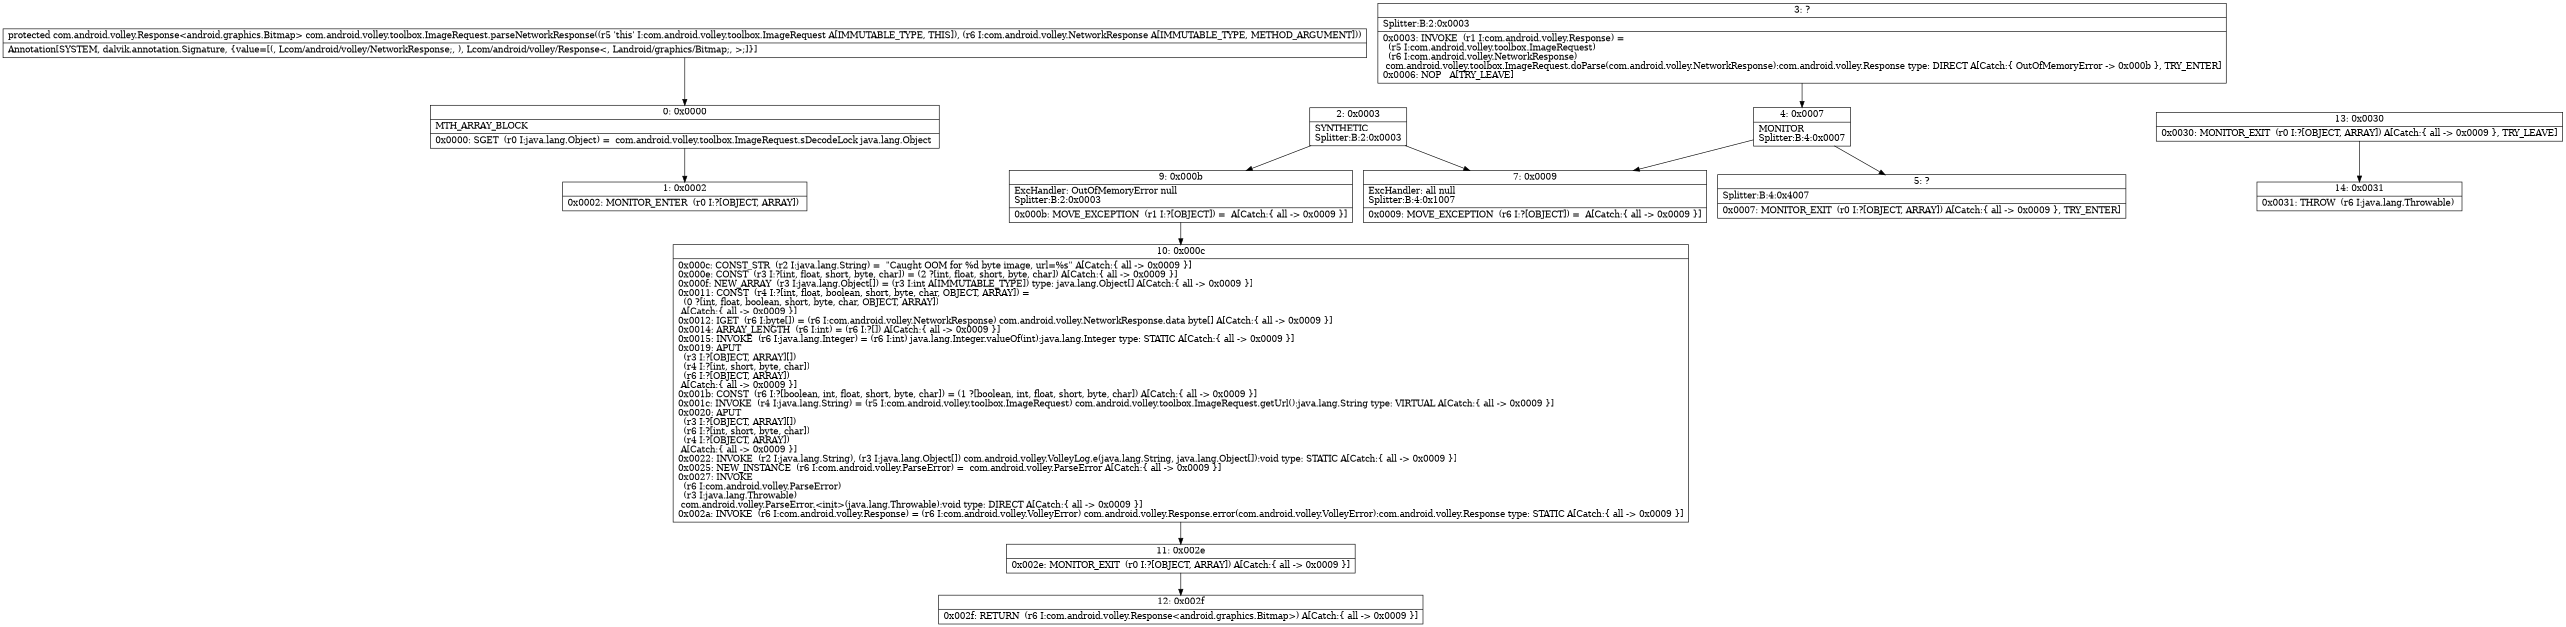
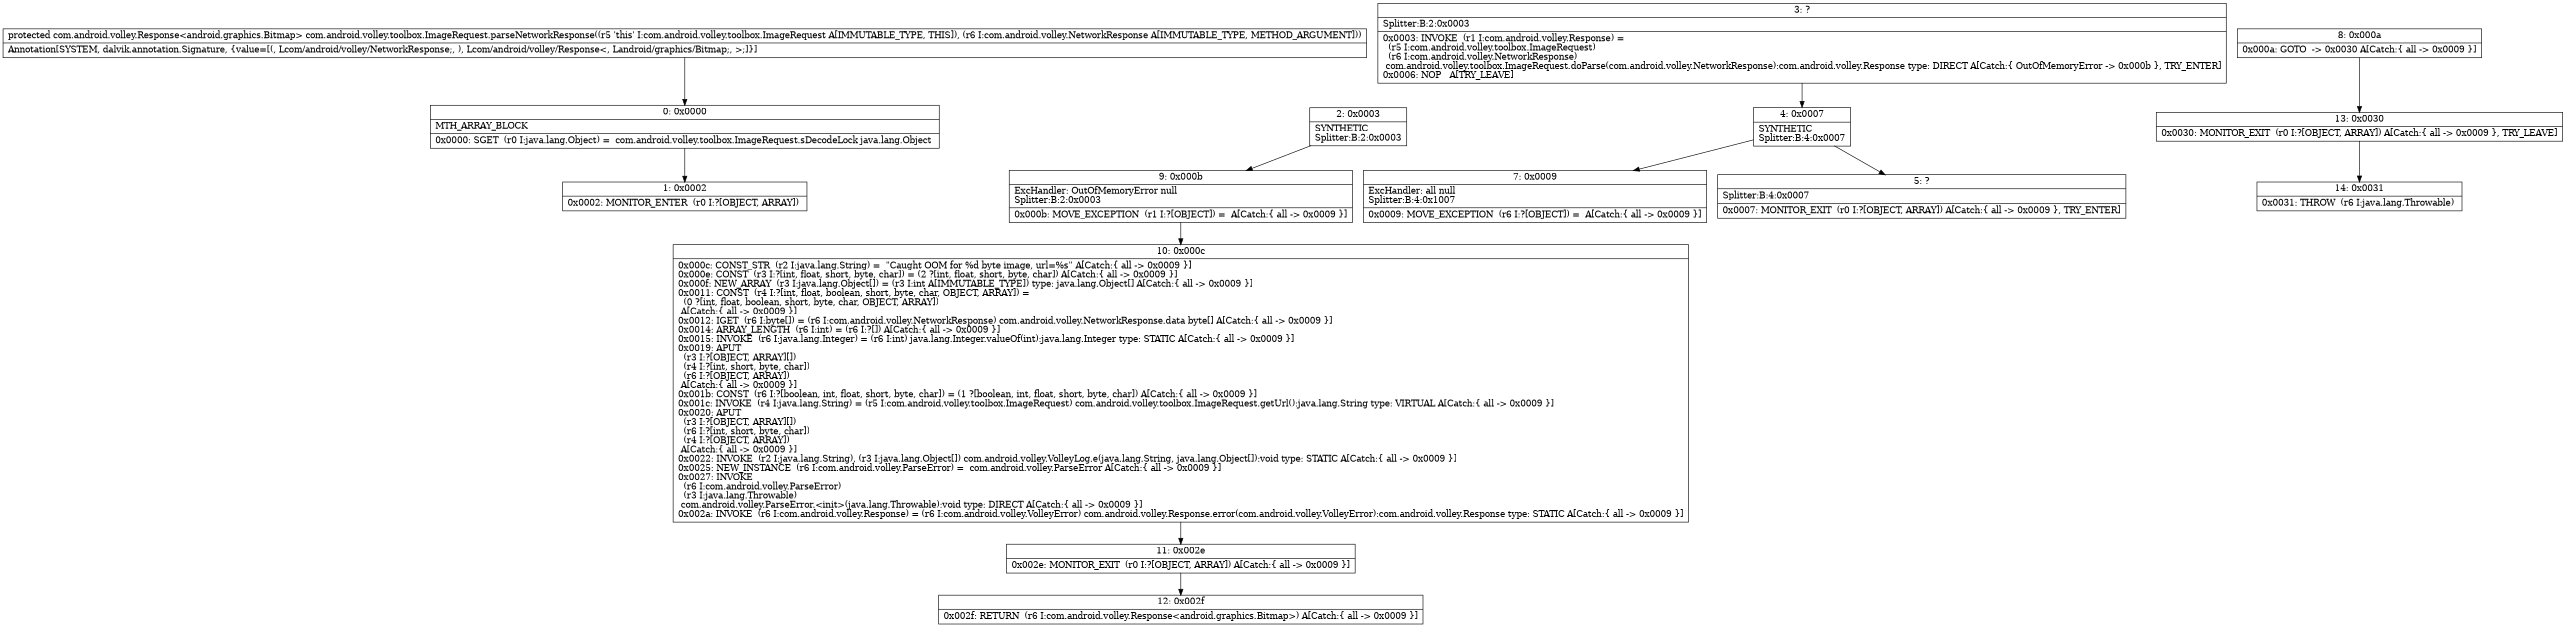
node "8: 0x000a": added
node "4: 0x0007": text "MONITOR" -> "SYNTHETIC"
edge "2: 0x0003" -> "7: 0x0009": removed
node "5: ?": text "Splitter:B:4:0x4007" -> "Splitter:B:4:0x0007"
